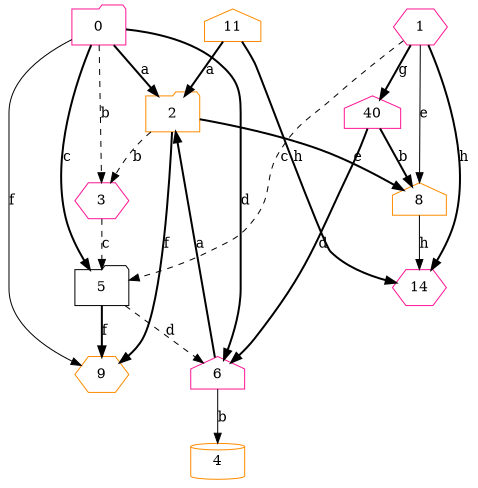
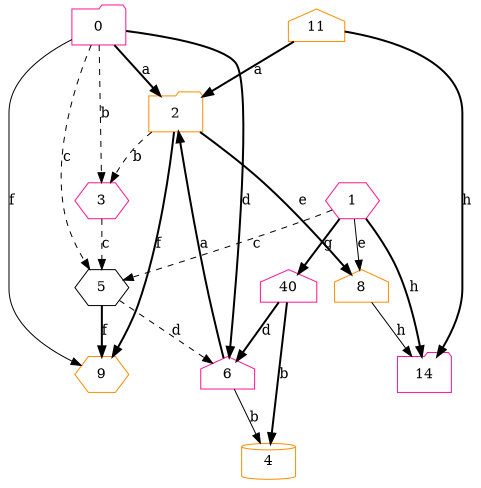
edge "0" -> "5": style bold -> dashed
edge "40" -> "8": now "40" -> "4"
node "5": shape folder -> hexagon
node "14": shape hexagon -> folder
